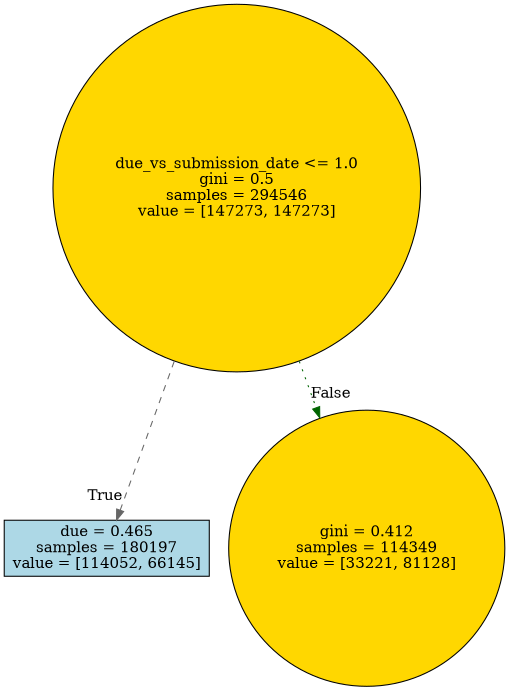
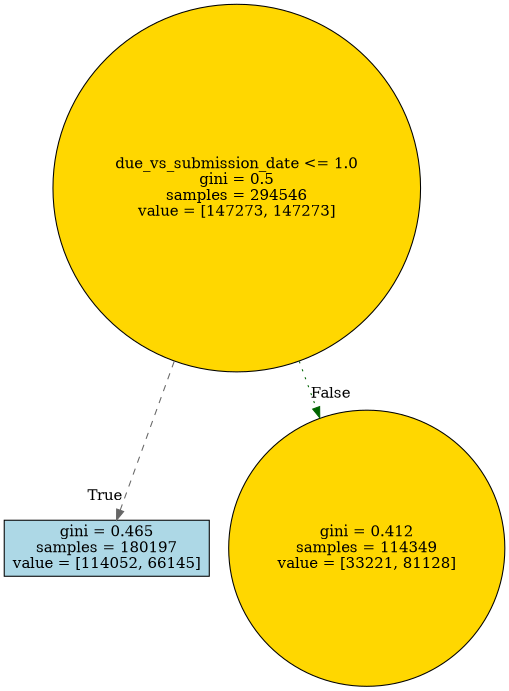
node "due = 0.465 samples = 180197 value = [114052, 66145]": label "due = 0.465 samples = 180197 value = [114052, 66145]" -> "gini = 0.465 samples = 180197 value = [114052, 66145]"
